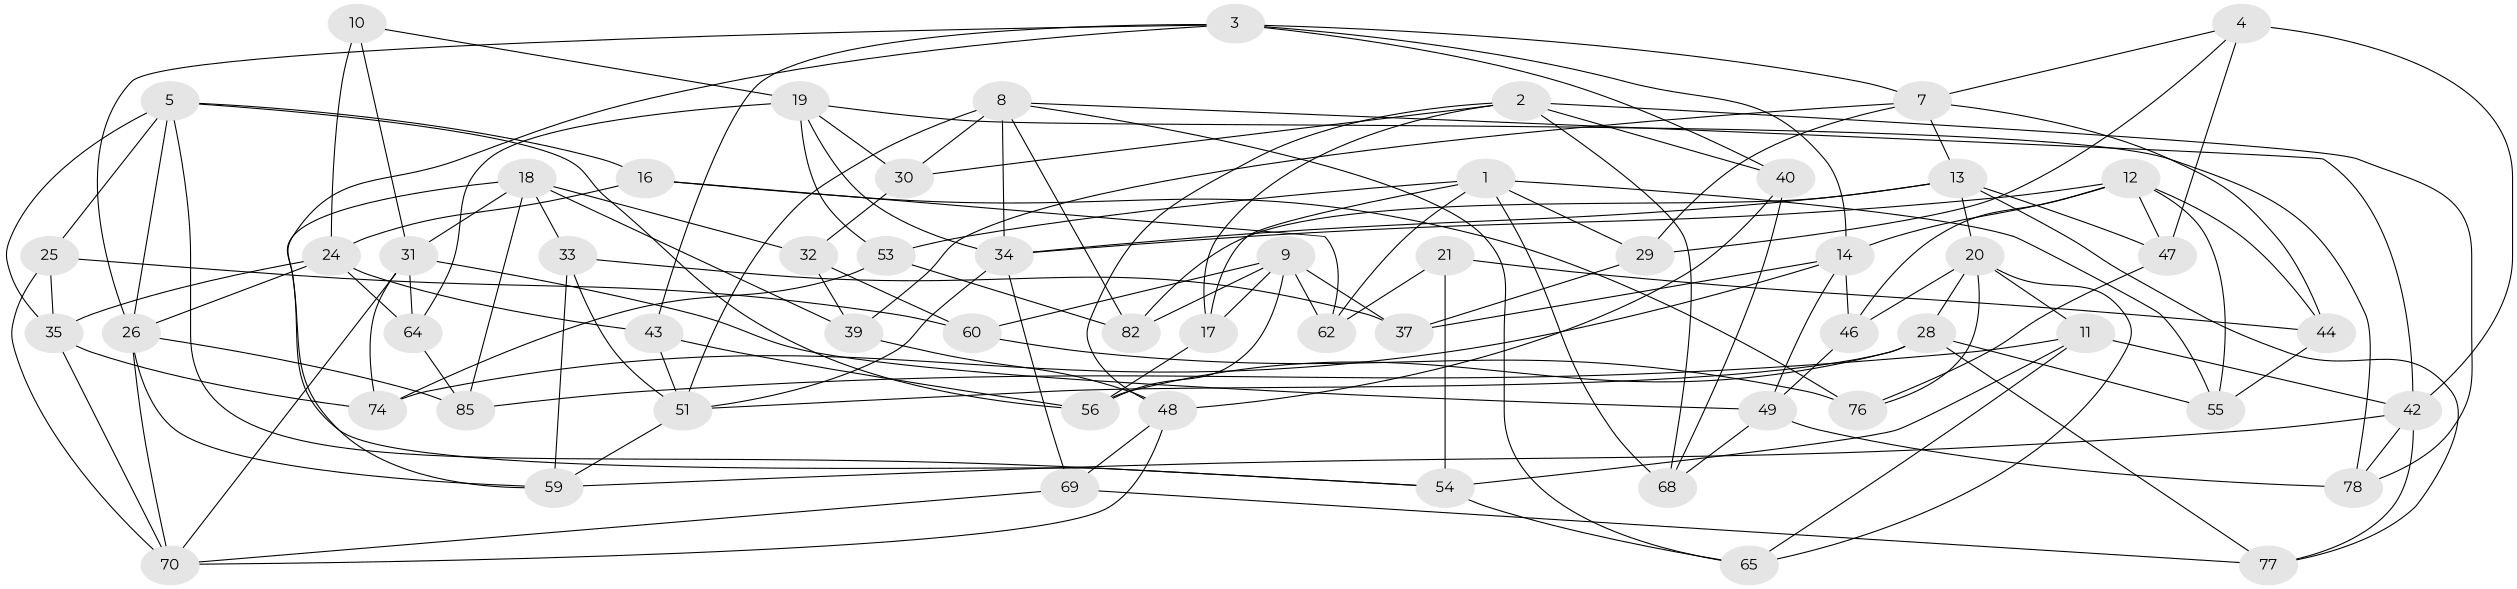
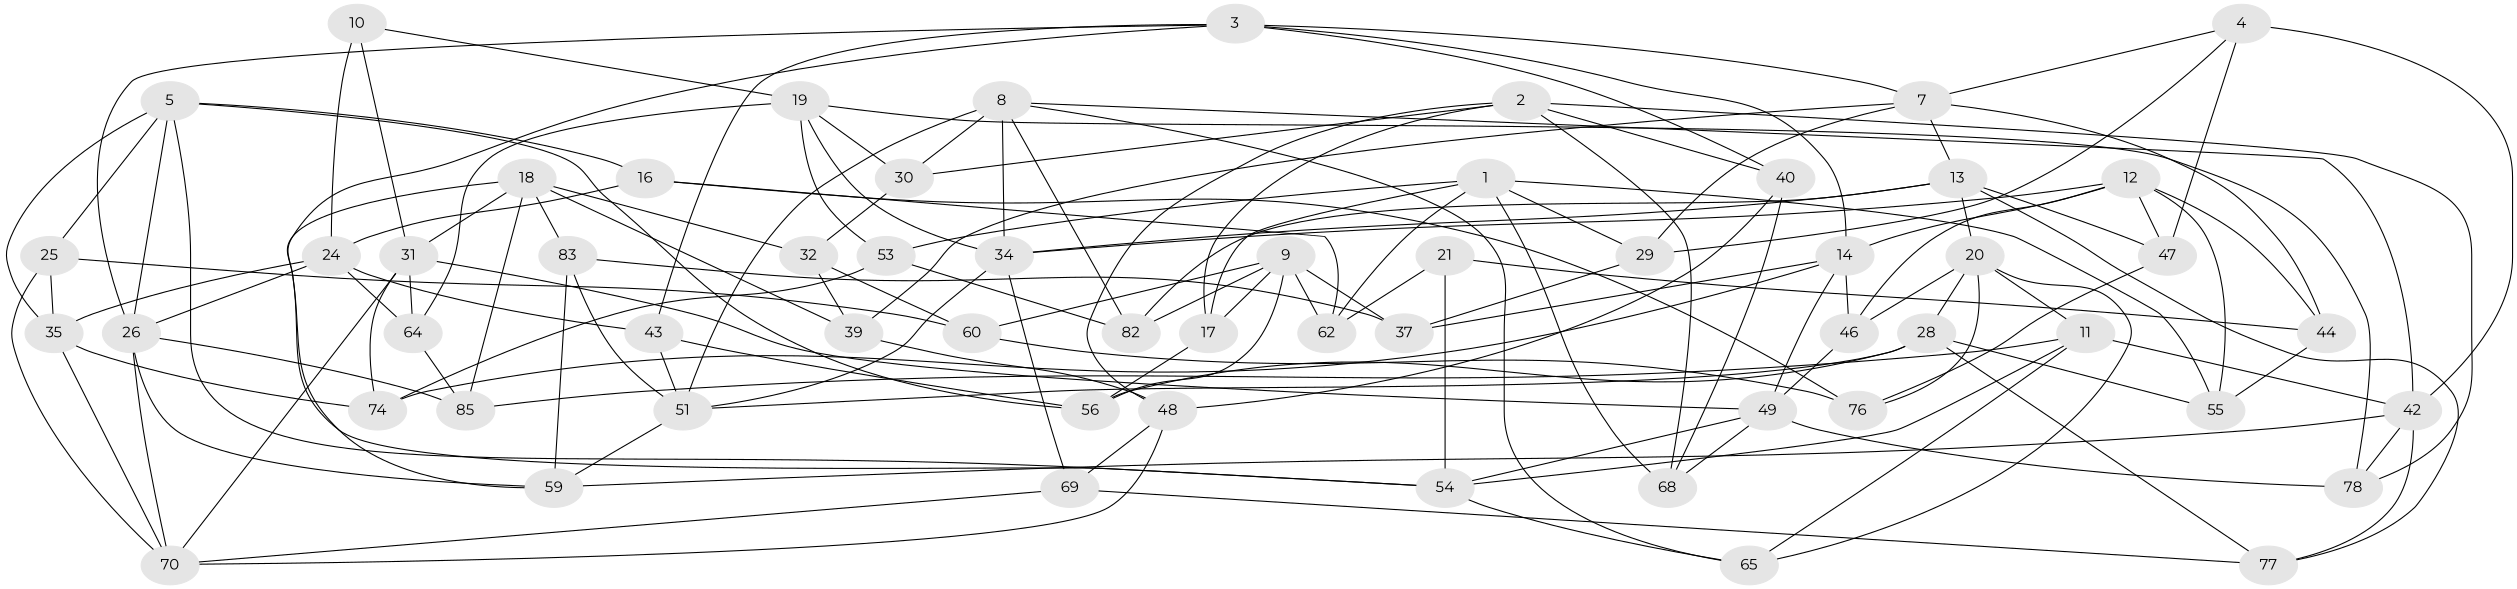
node "33": label "33" -> "83"
edge "49" -- "54": added
